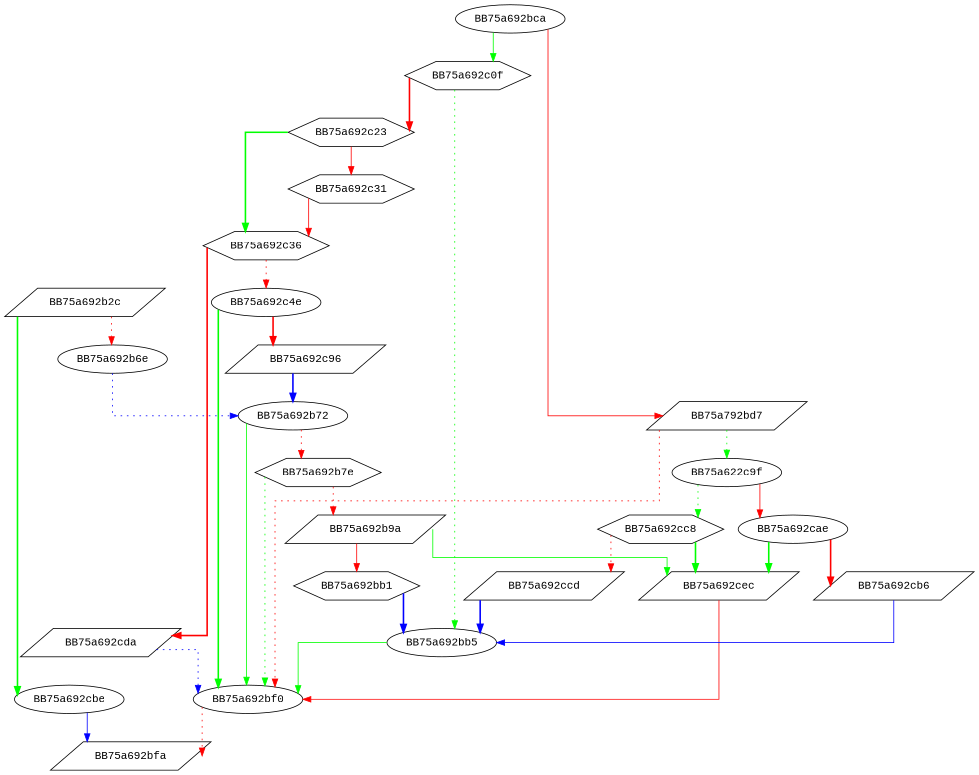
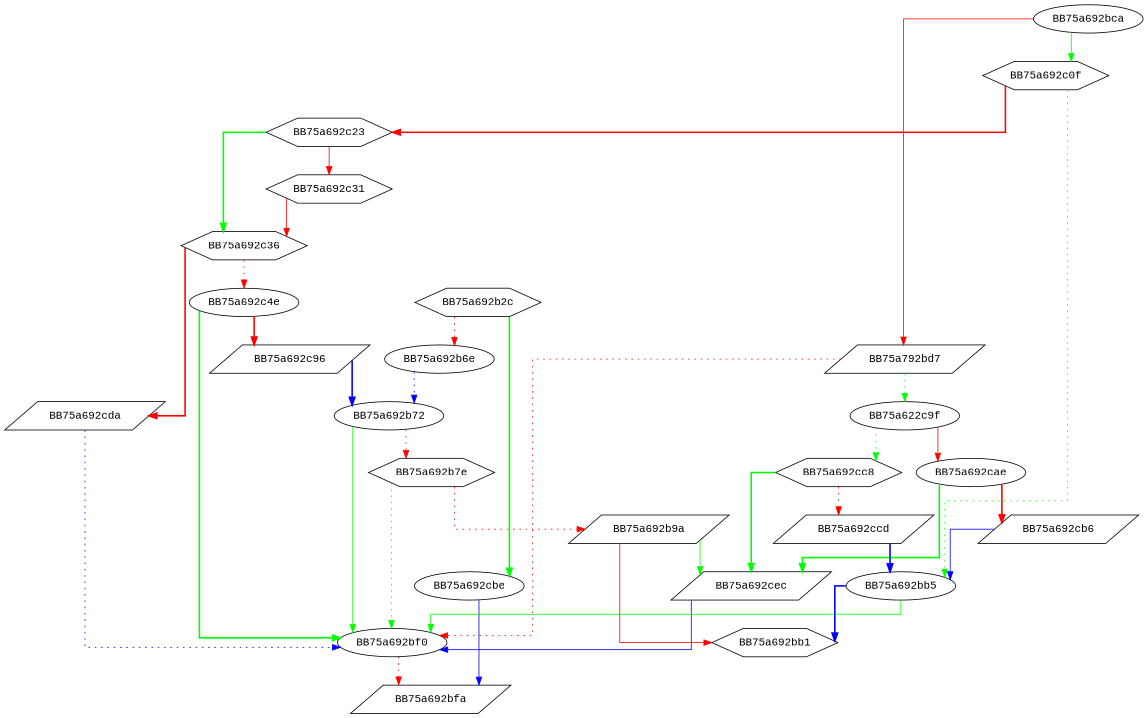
node "BB75a692b2c": shape parallelogram -> hexagon
edge "BB75a692bb1" -> "BB75a692bb5": reversed
edge "BB75a692cec" -> "BB75a692bf0": color red -> blue
